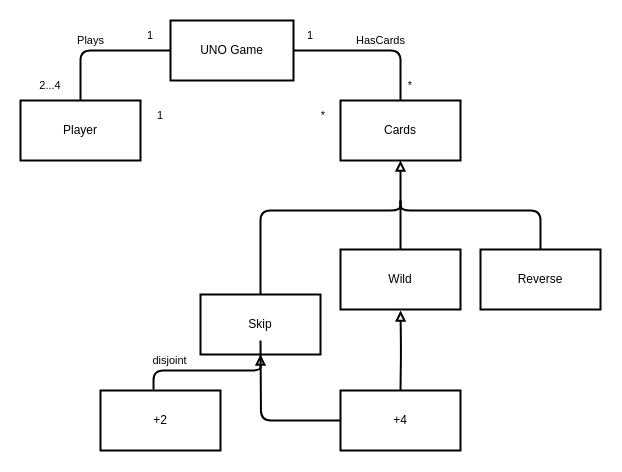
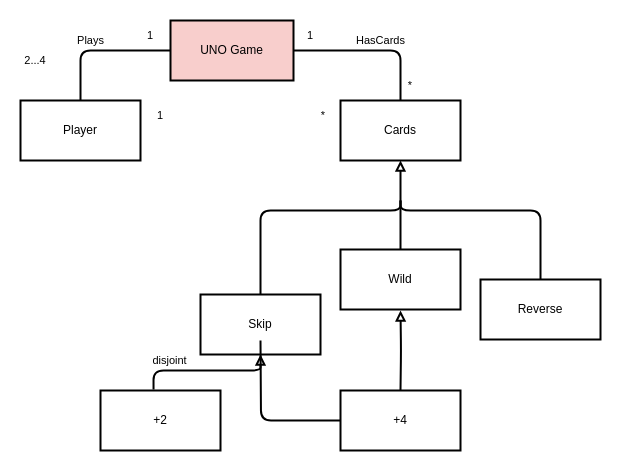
node "UNO Game": fillcolor #ffffff -> #f8cecc
node "2...4": moved (51, 86) -> (36, 61)
node "Reverse": moved (541, 280) -> (541, 310)
